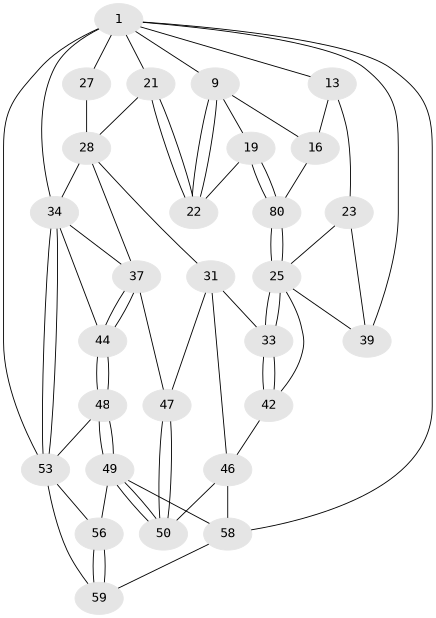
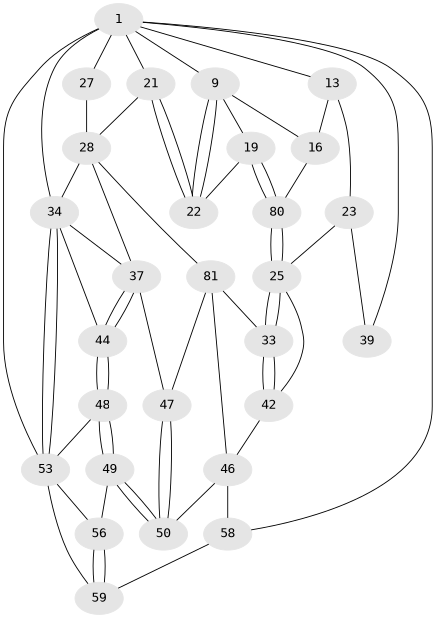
node "31": label "31" -> "81"
edge "25" -- "39": removed
edge "49" -- "58": removed
